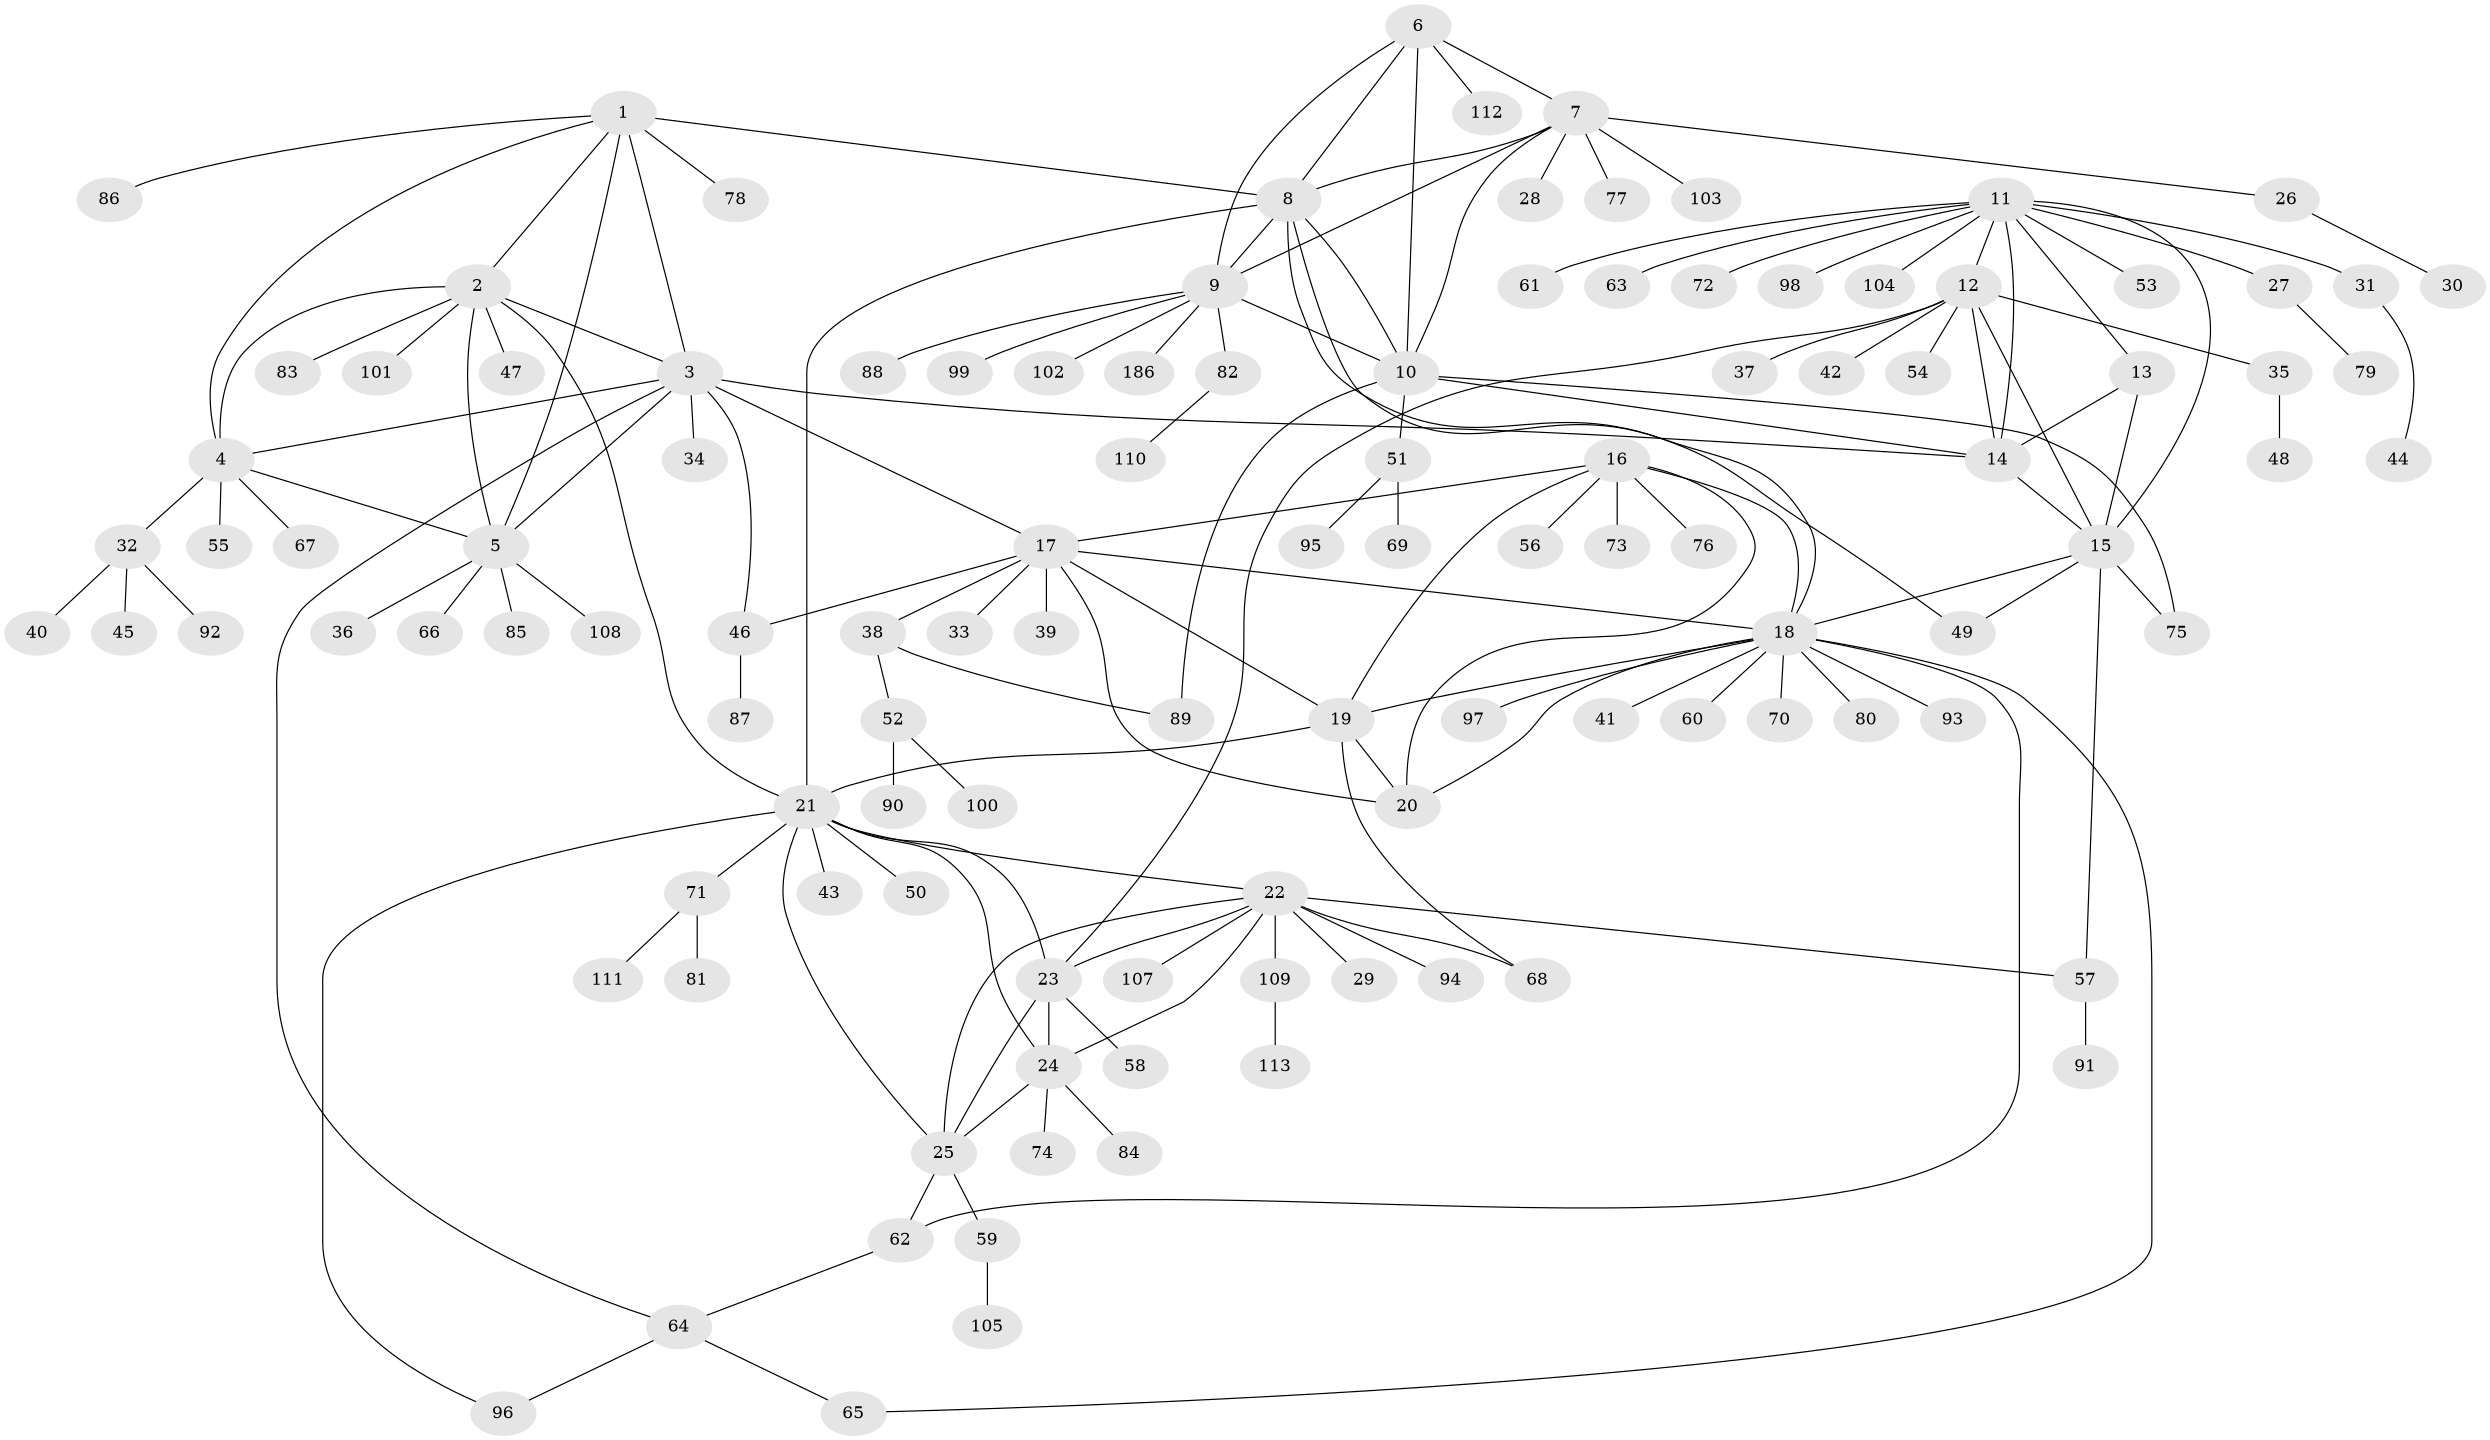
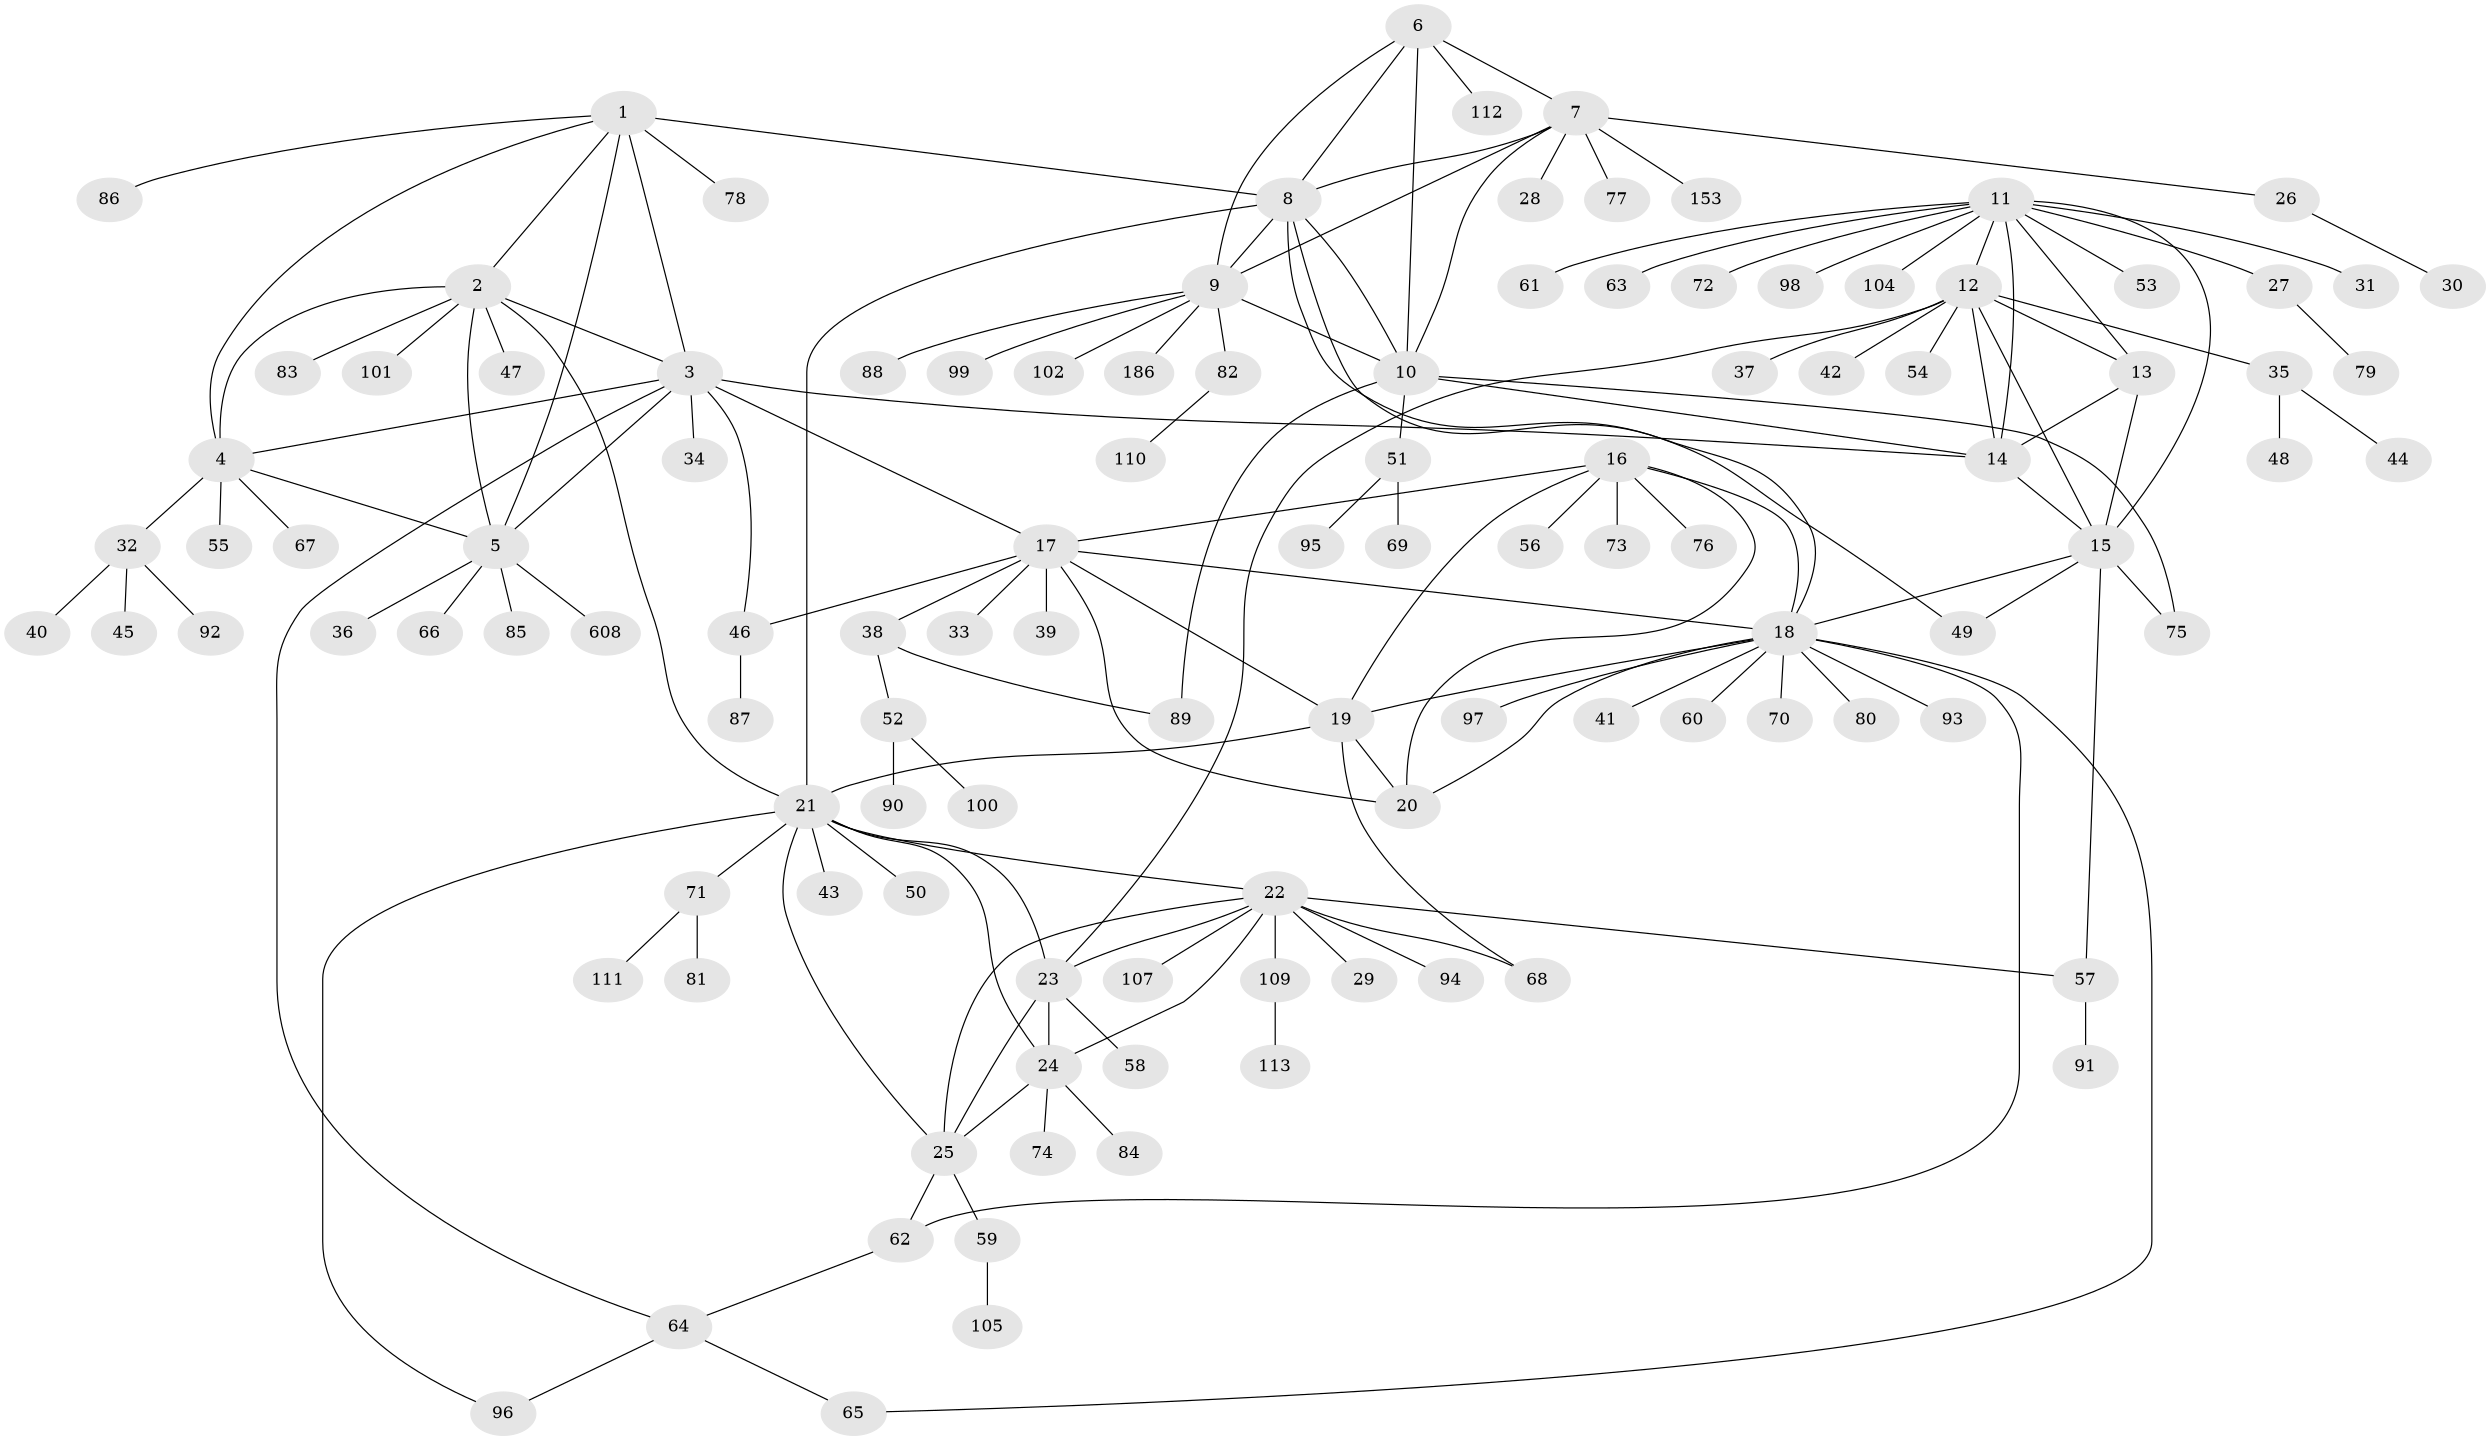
node "103": label "103" -> "153"
edge "12" -- "13": added
edge "31" -- "44": now "35" -- "44"
node "108": label "108" -> "608"
